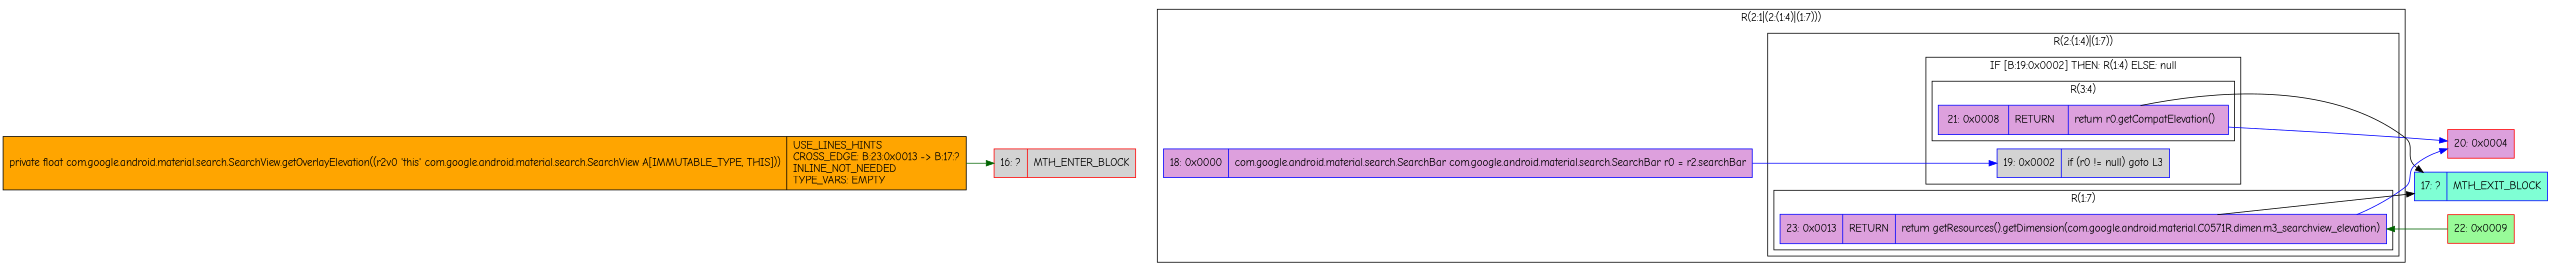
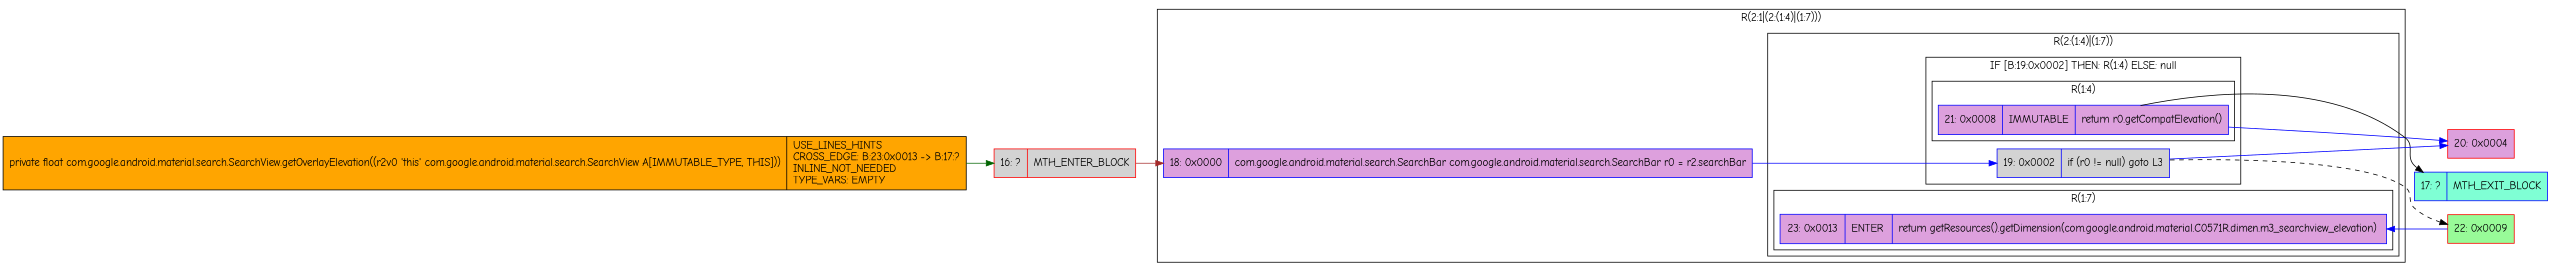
cluster "R(3:4)": label "R(3:4)" -> "R(1:4)"
node "21: 0x0008": text "RETURN" -> "IMMUTABLE"
edge "16: ?" -> "18: 0x0000": added
edge "19: 0x0002" -> "22: 0x0009": added
edge "23: 0x0013" -> "20: 0x0004": now "19: 0x0002" -> "20: 0x0004"
edge "23: 0x0013" -> "17: ?": removed
node "23: 0x0013": text "RETURN" -> "ENTER"
edge "22: 0x0009" -> "23: 0x0013": color darkgreen -> blue
